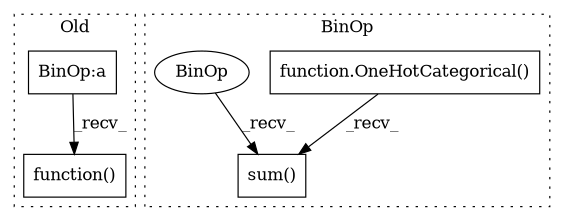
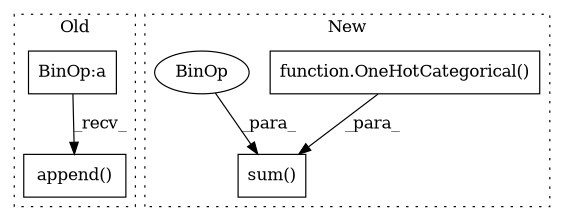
cluster "BinOp": label "BinOp" -> "New"
edge "BinOp" -> "sum()": label "_recv_" -> "_para_"
edge "function.OneHotCategorical()" -> "sum()": label "_recv_" -> "_para_"
node "function()": label "function()" -> "append()"
